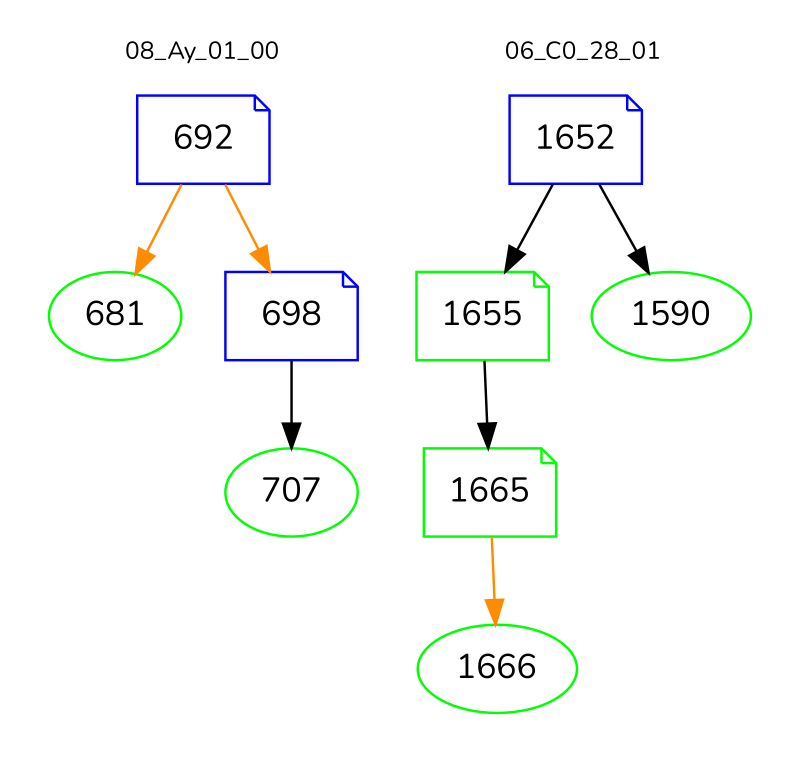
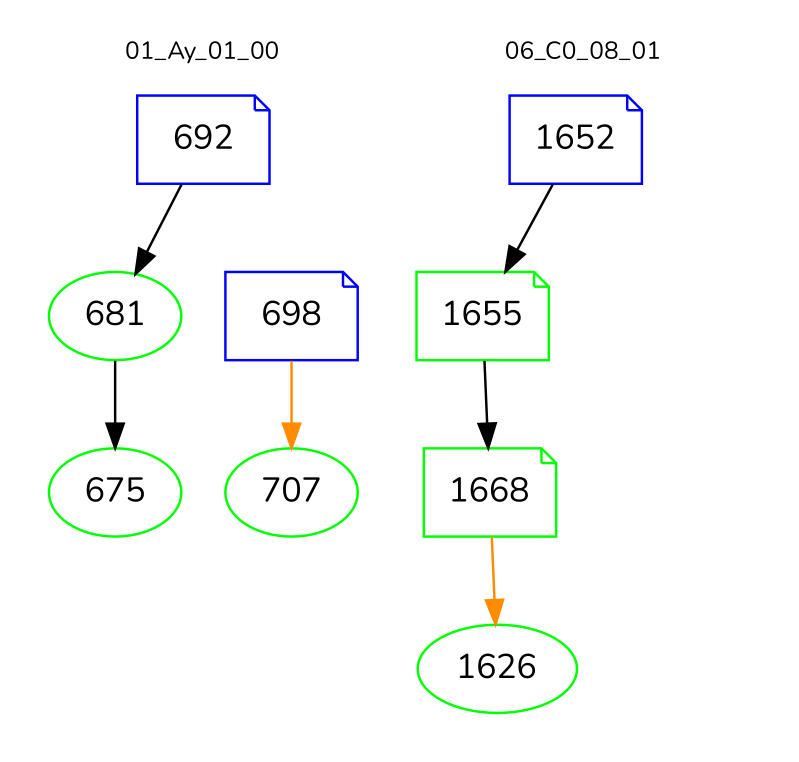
cluster "08_Ay_01_00": label "08_Ay_01_00" -> "01_Ay_01_00"
cluster "06_C0_28_01": label "06_C0_28_01" -> "06_C0_08_01"
edge "692" -> "698": removed
edge "692" -> "681": color darkorange -> black
node "1590": removed
edge "698" -> "707": color black -> darkorange
node "675": added
node "1665": label "1665" -> "1668"
node "1666": label "1666" -> "1626"
